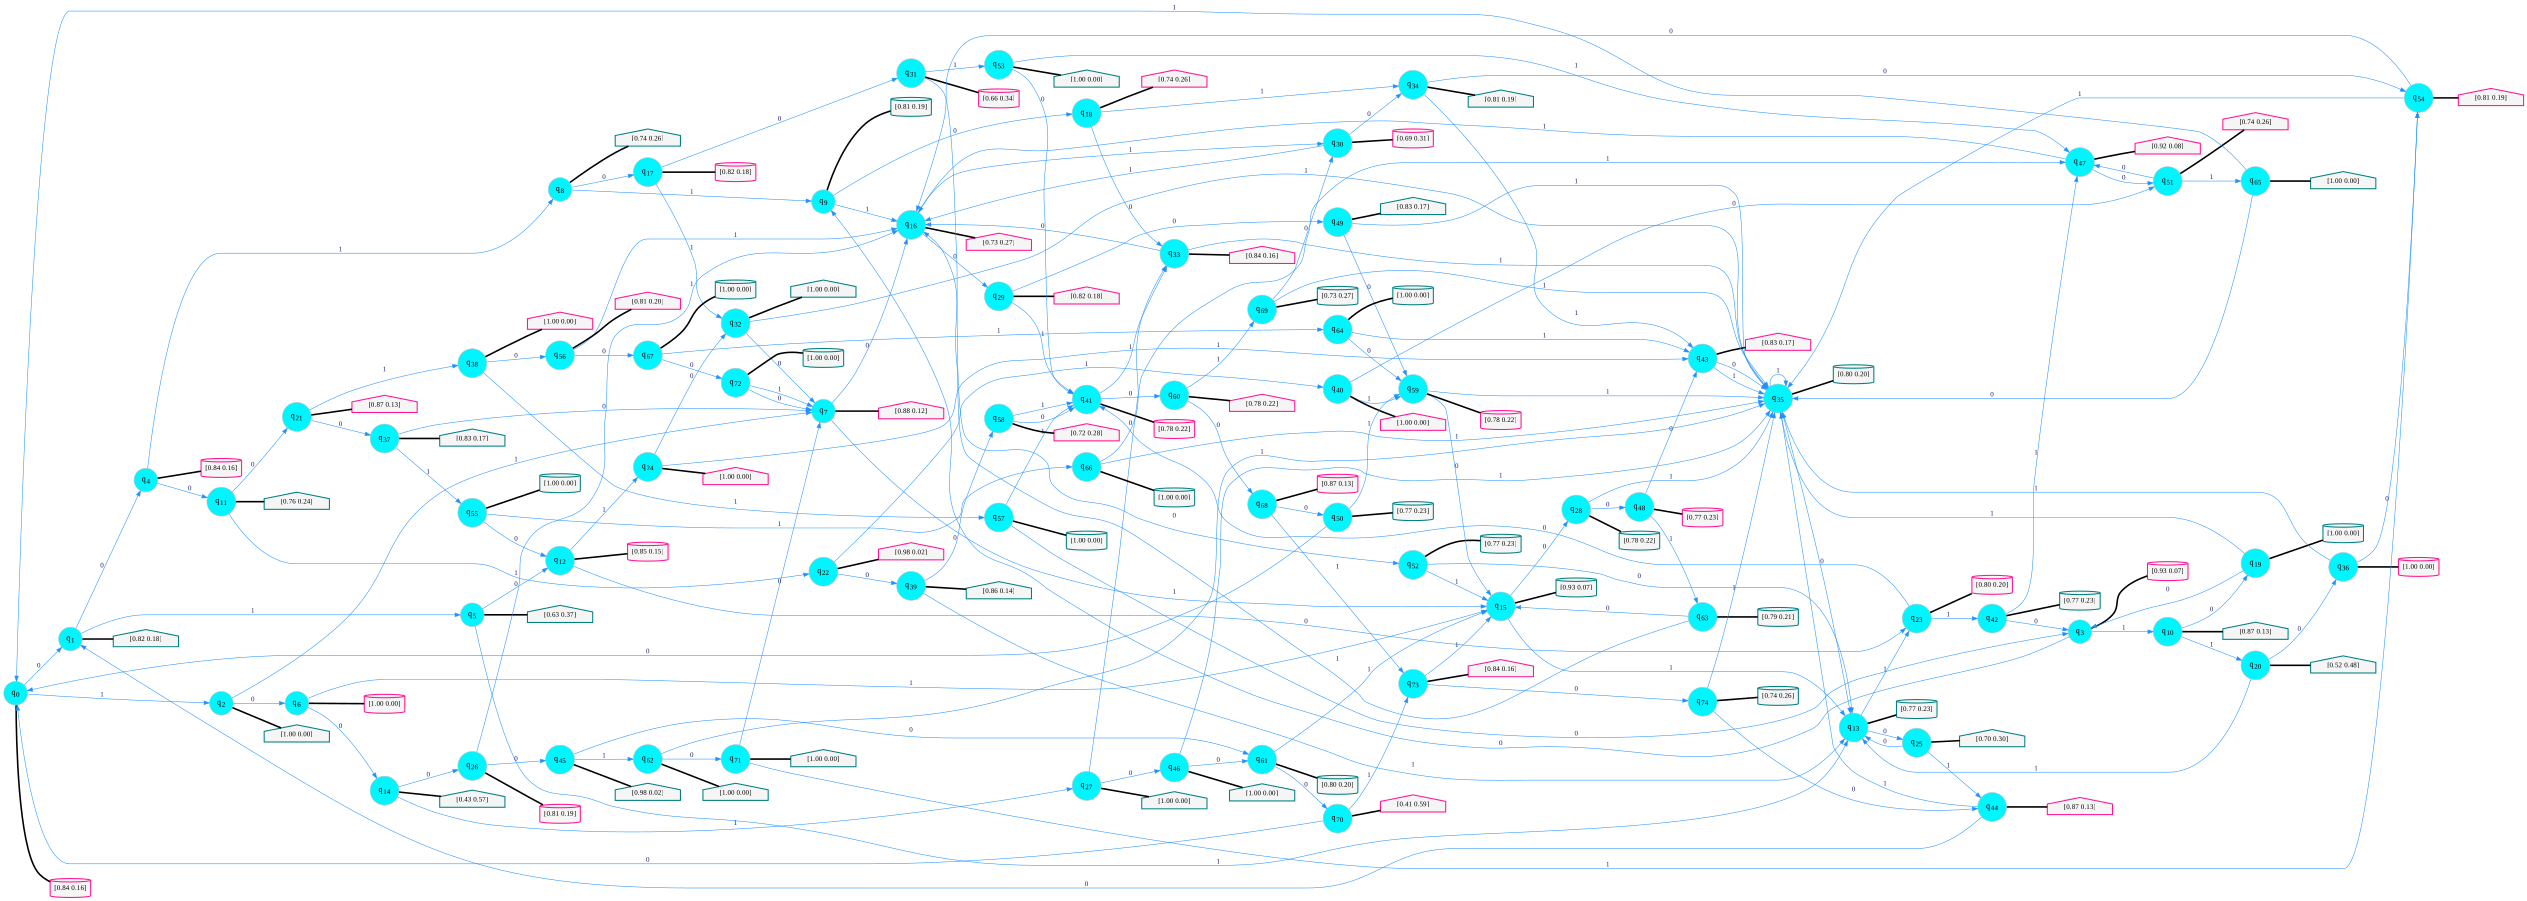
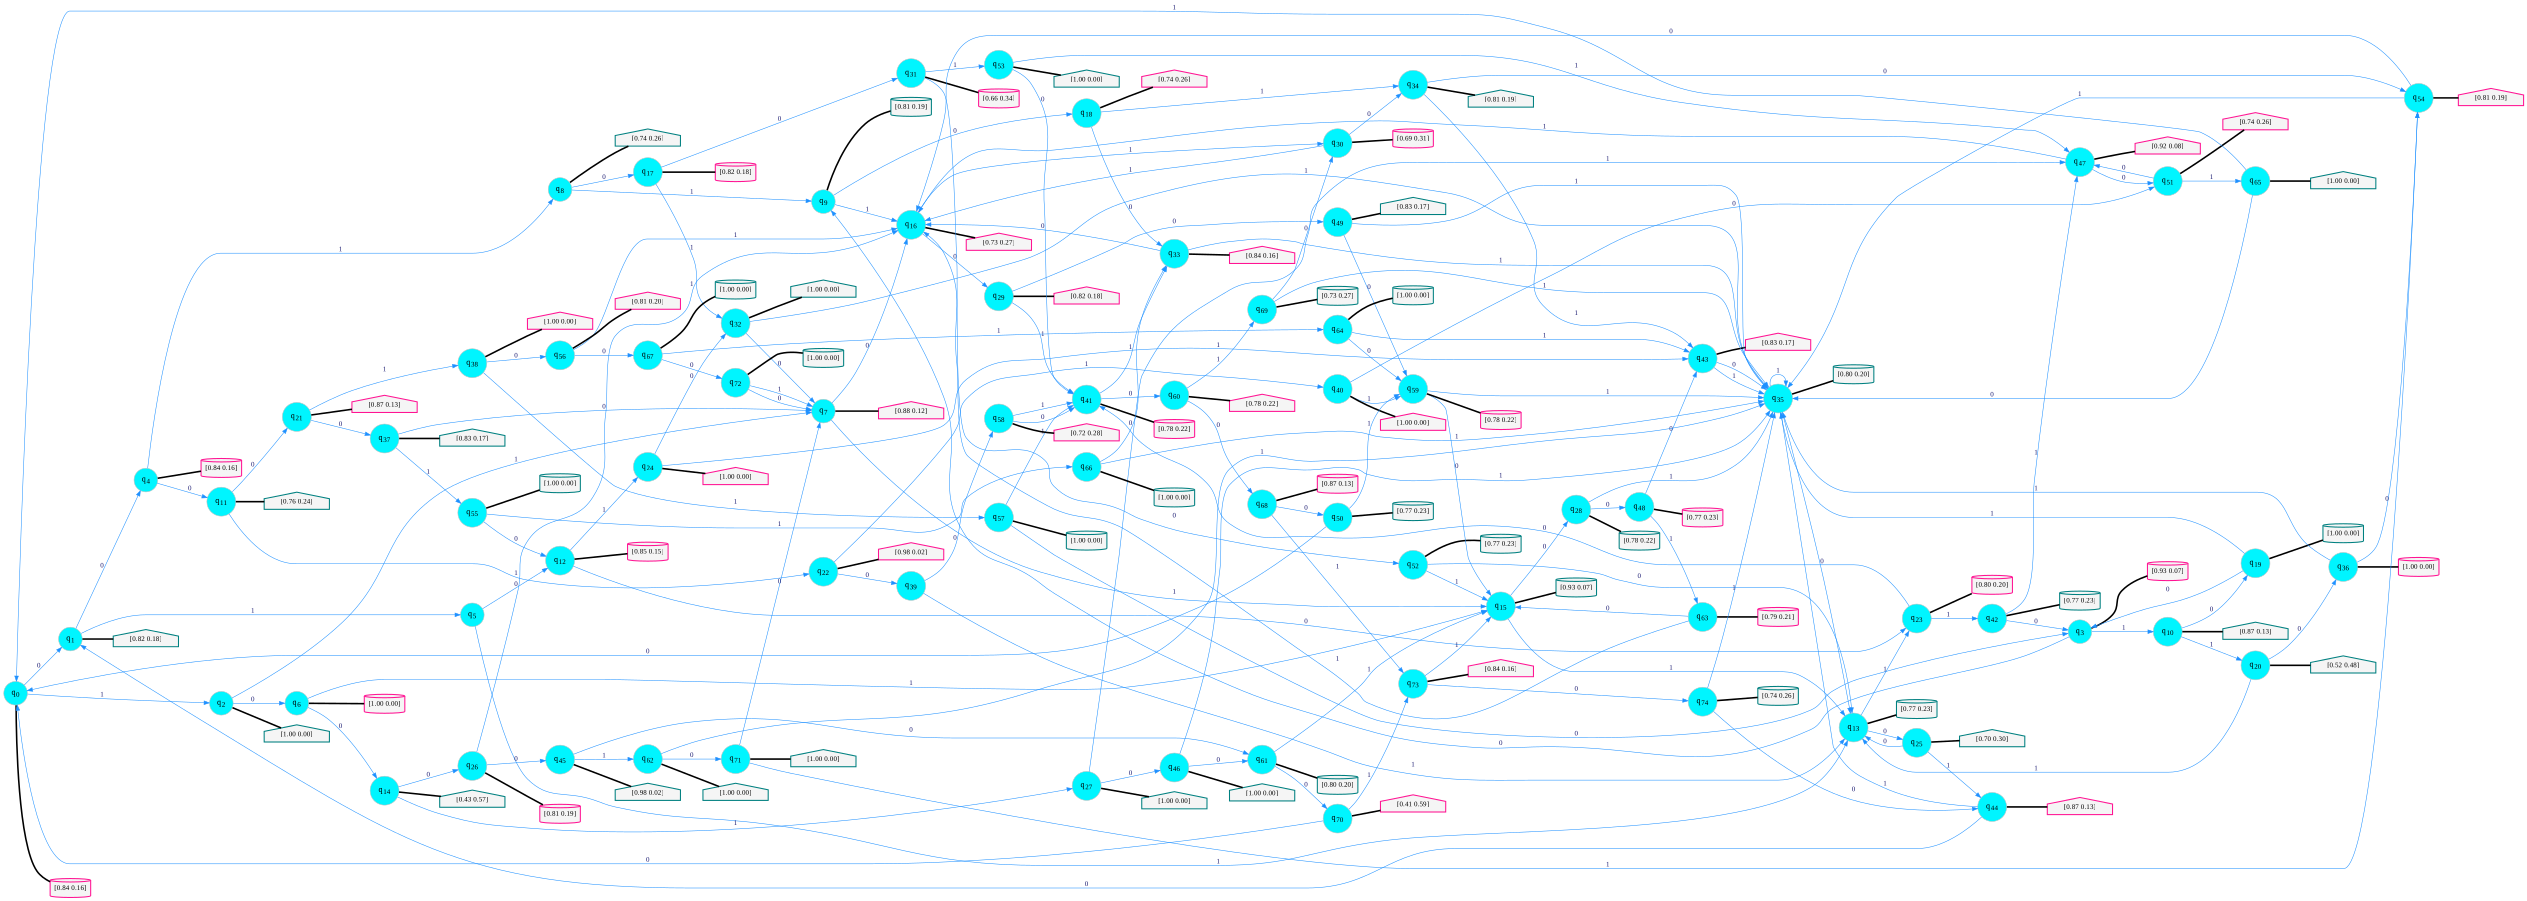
node "[0.86 0.14]": removed
node "[0.63 0.37]": removed
node "[0.79 0.21]": color teal -> deeppink
